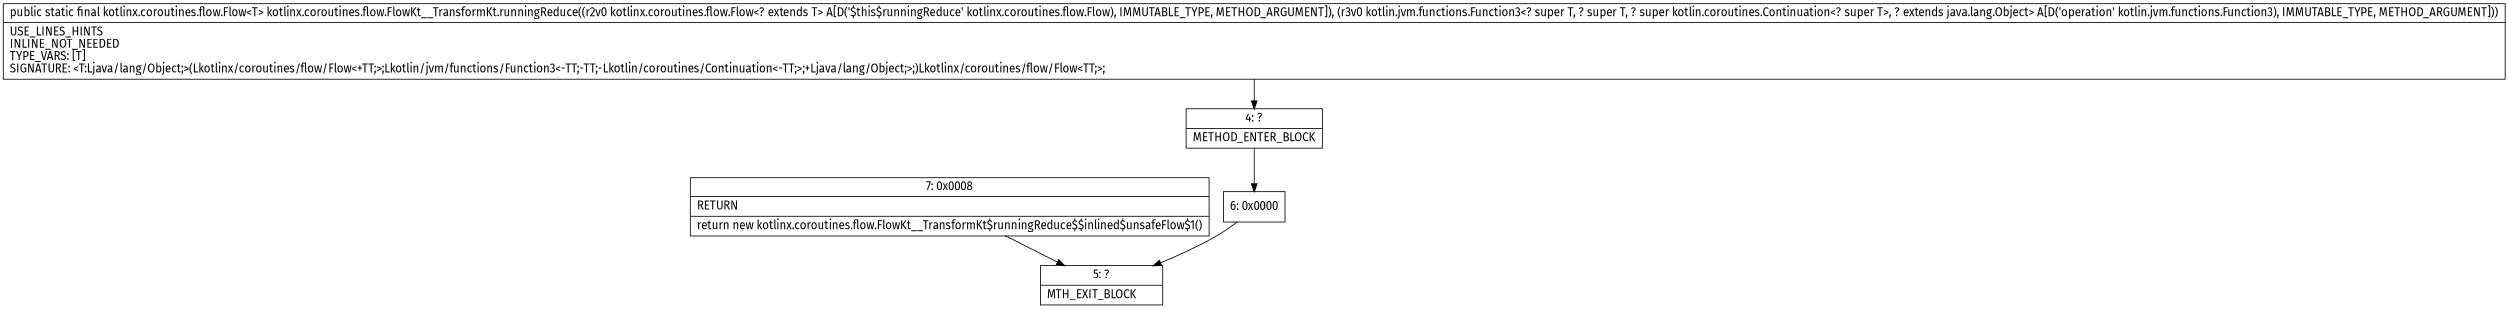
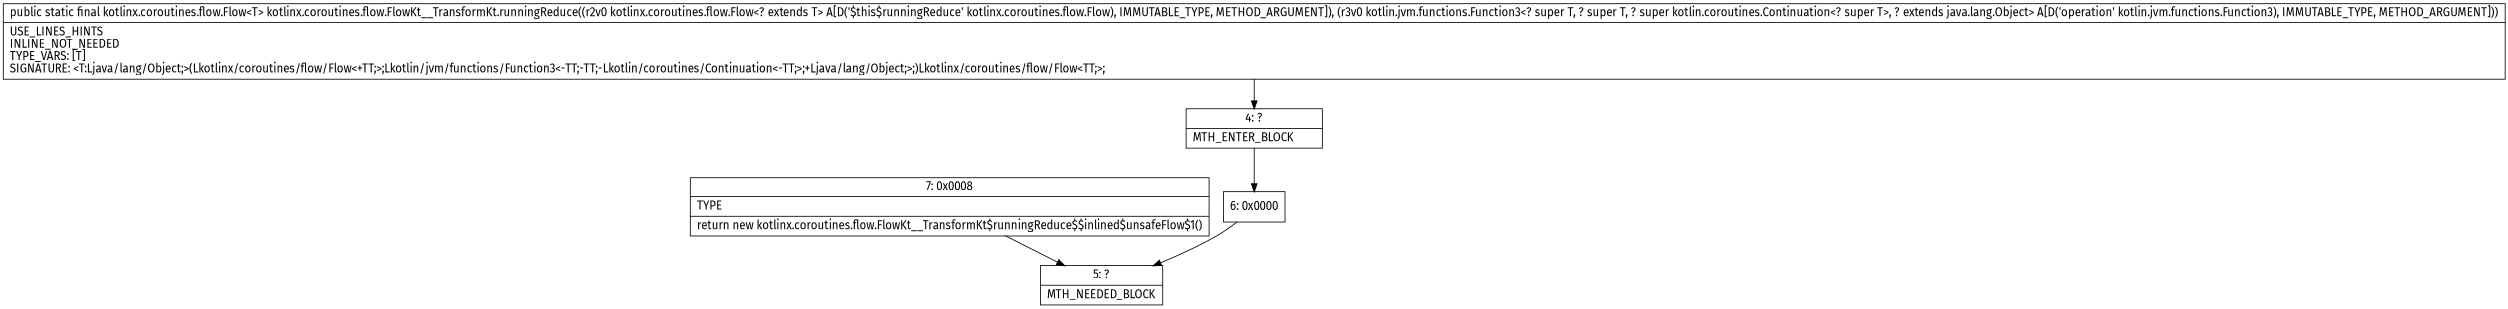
node "4: ?": text "METHOD_ENTER_BLOCK" -> "MTH_ENTER_BLOCK"
node "7: 0x0008": text "RETURN" -> "TYPE"
node "5: ?": text "MTH_EXIT_BLOCK" -> "MTH_NEEDED_BLOCK"
